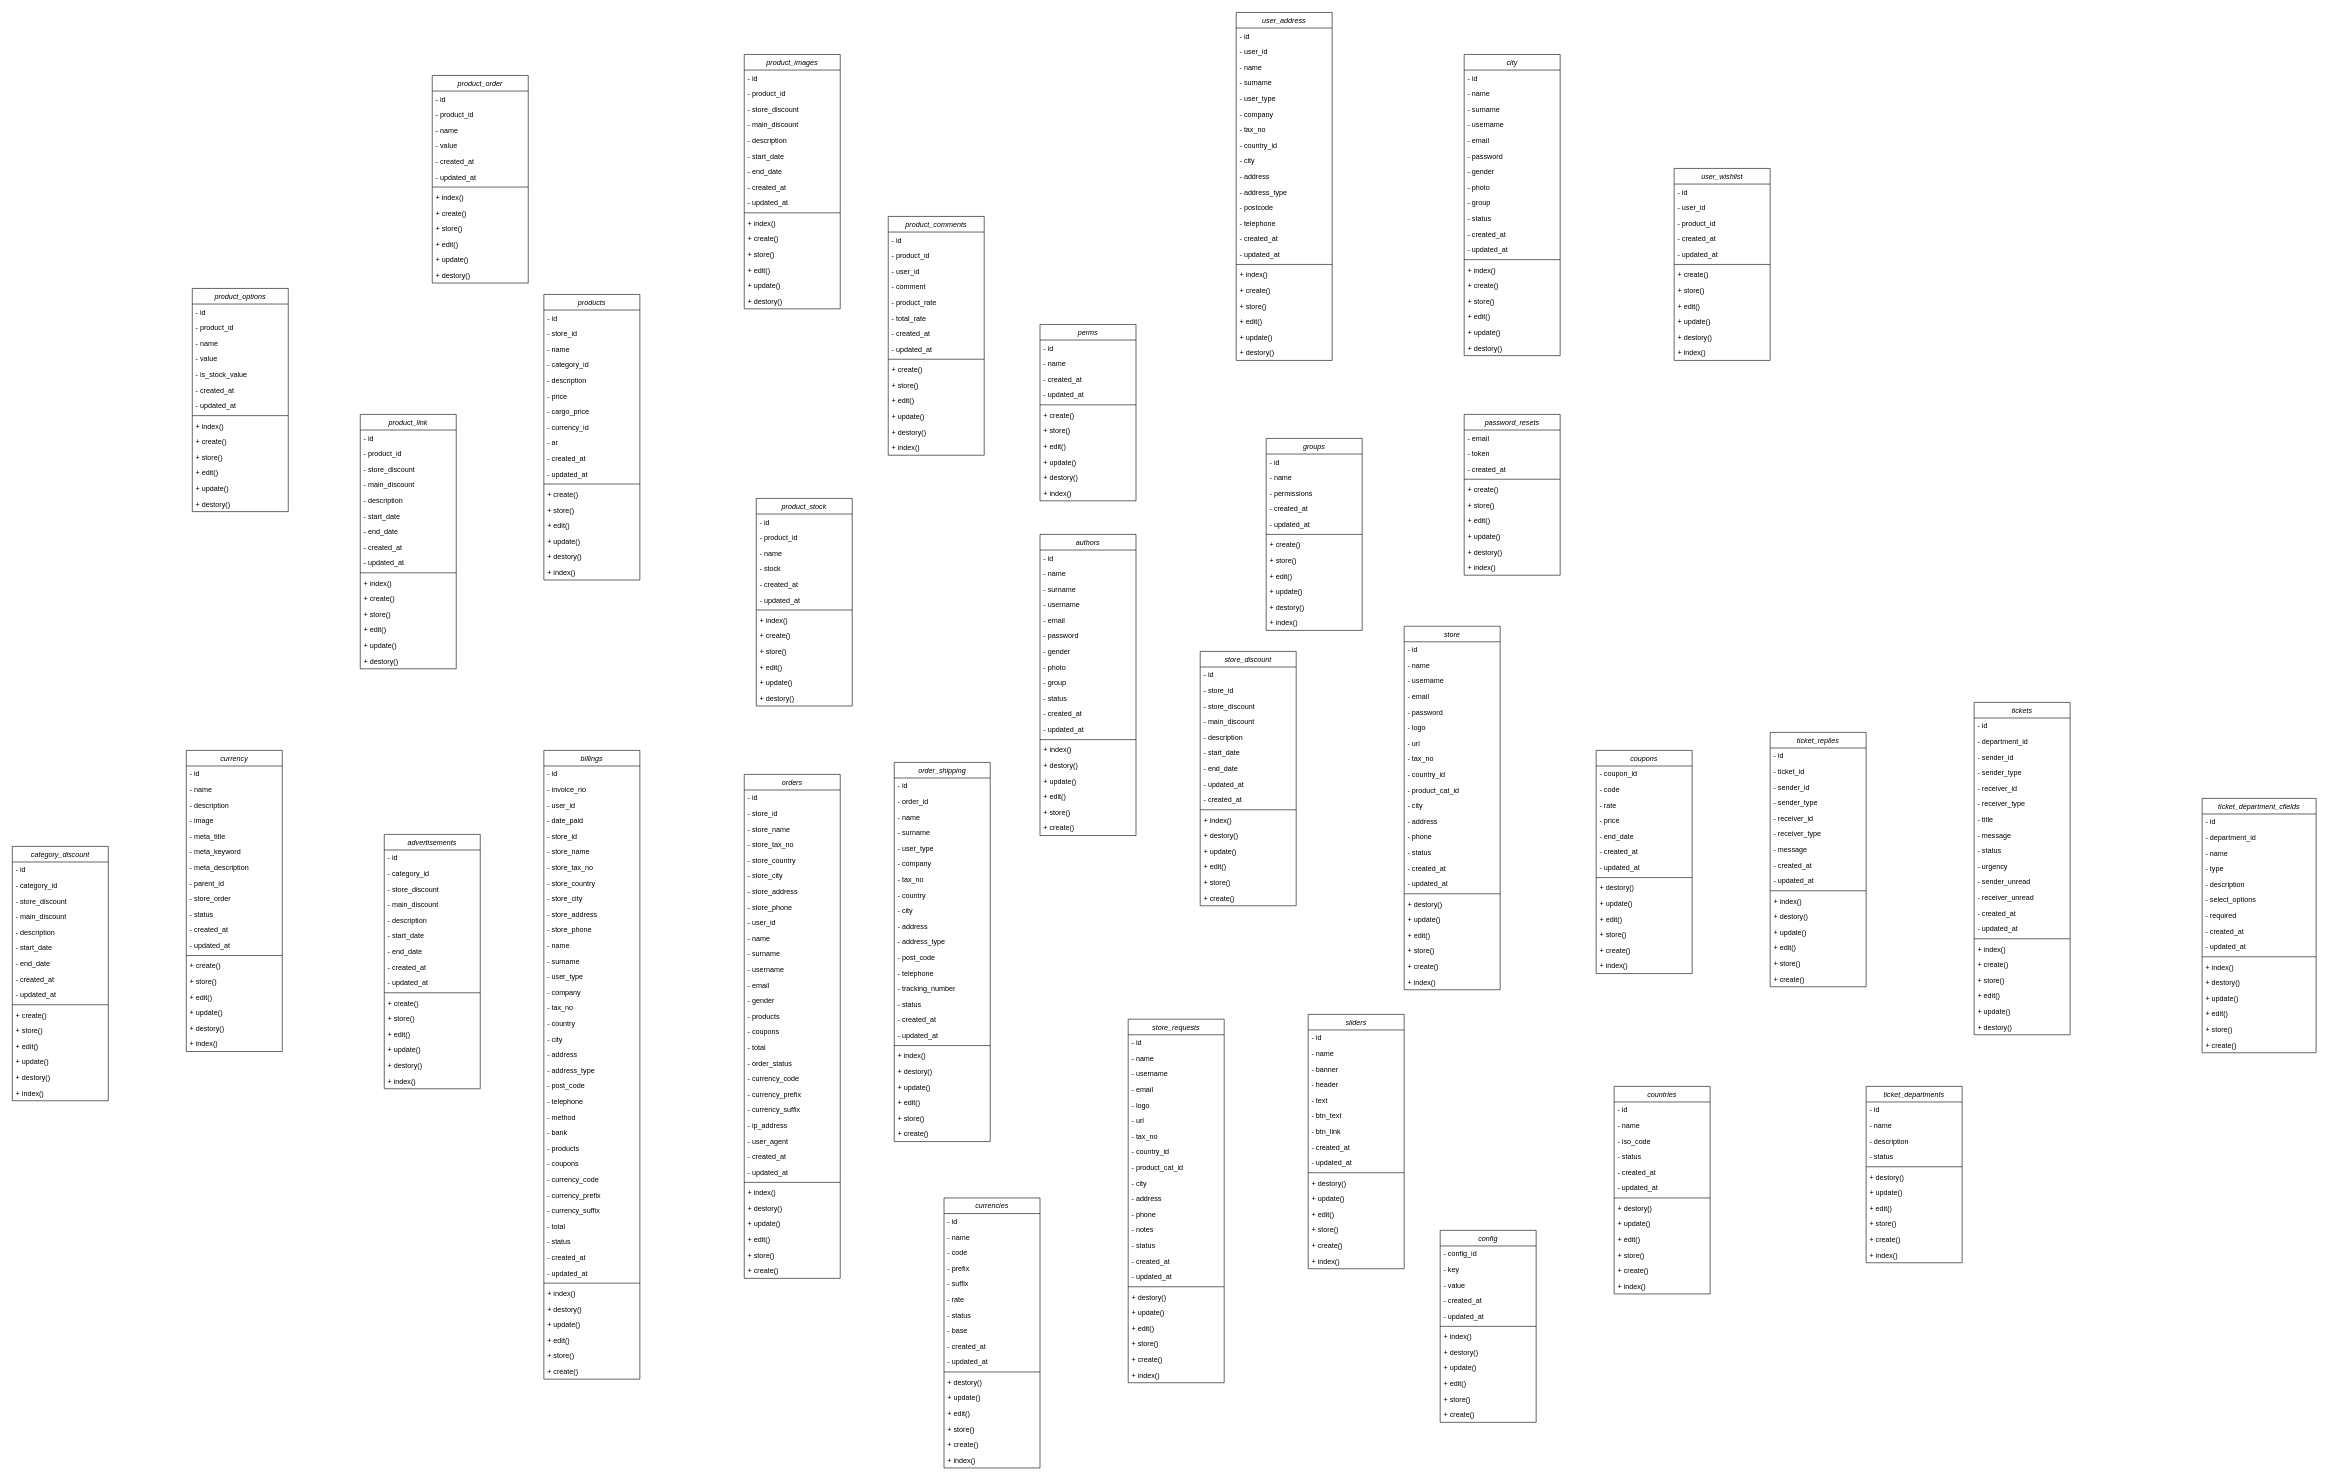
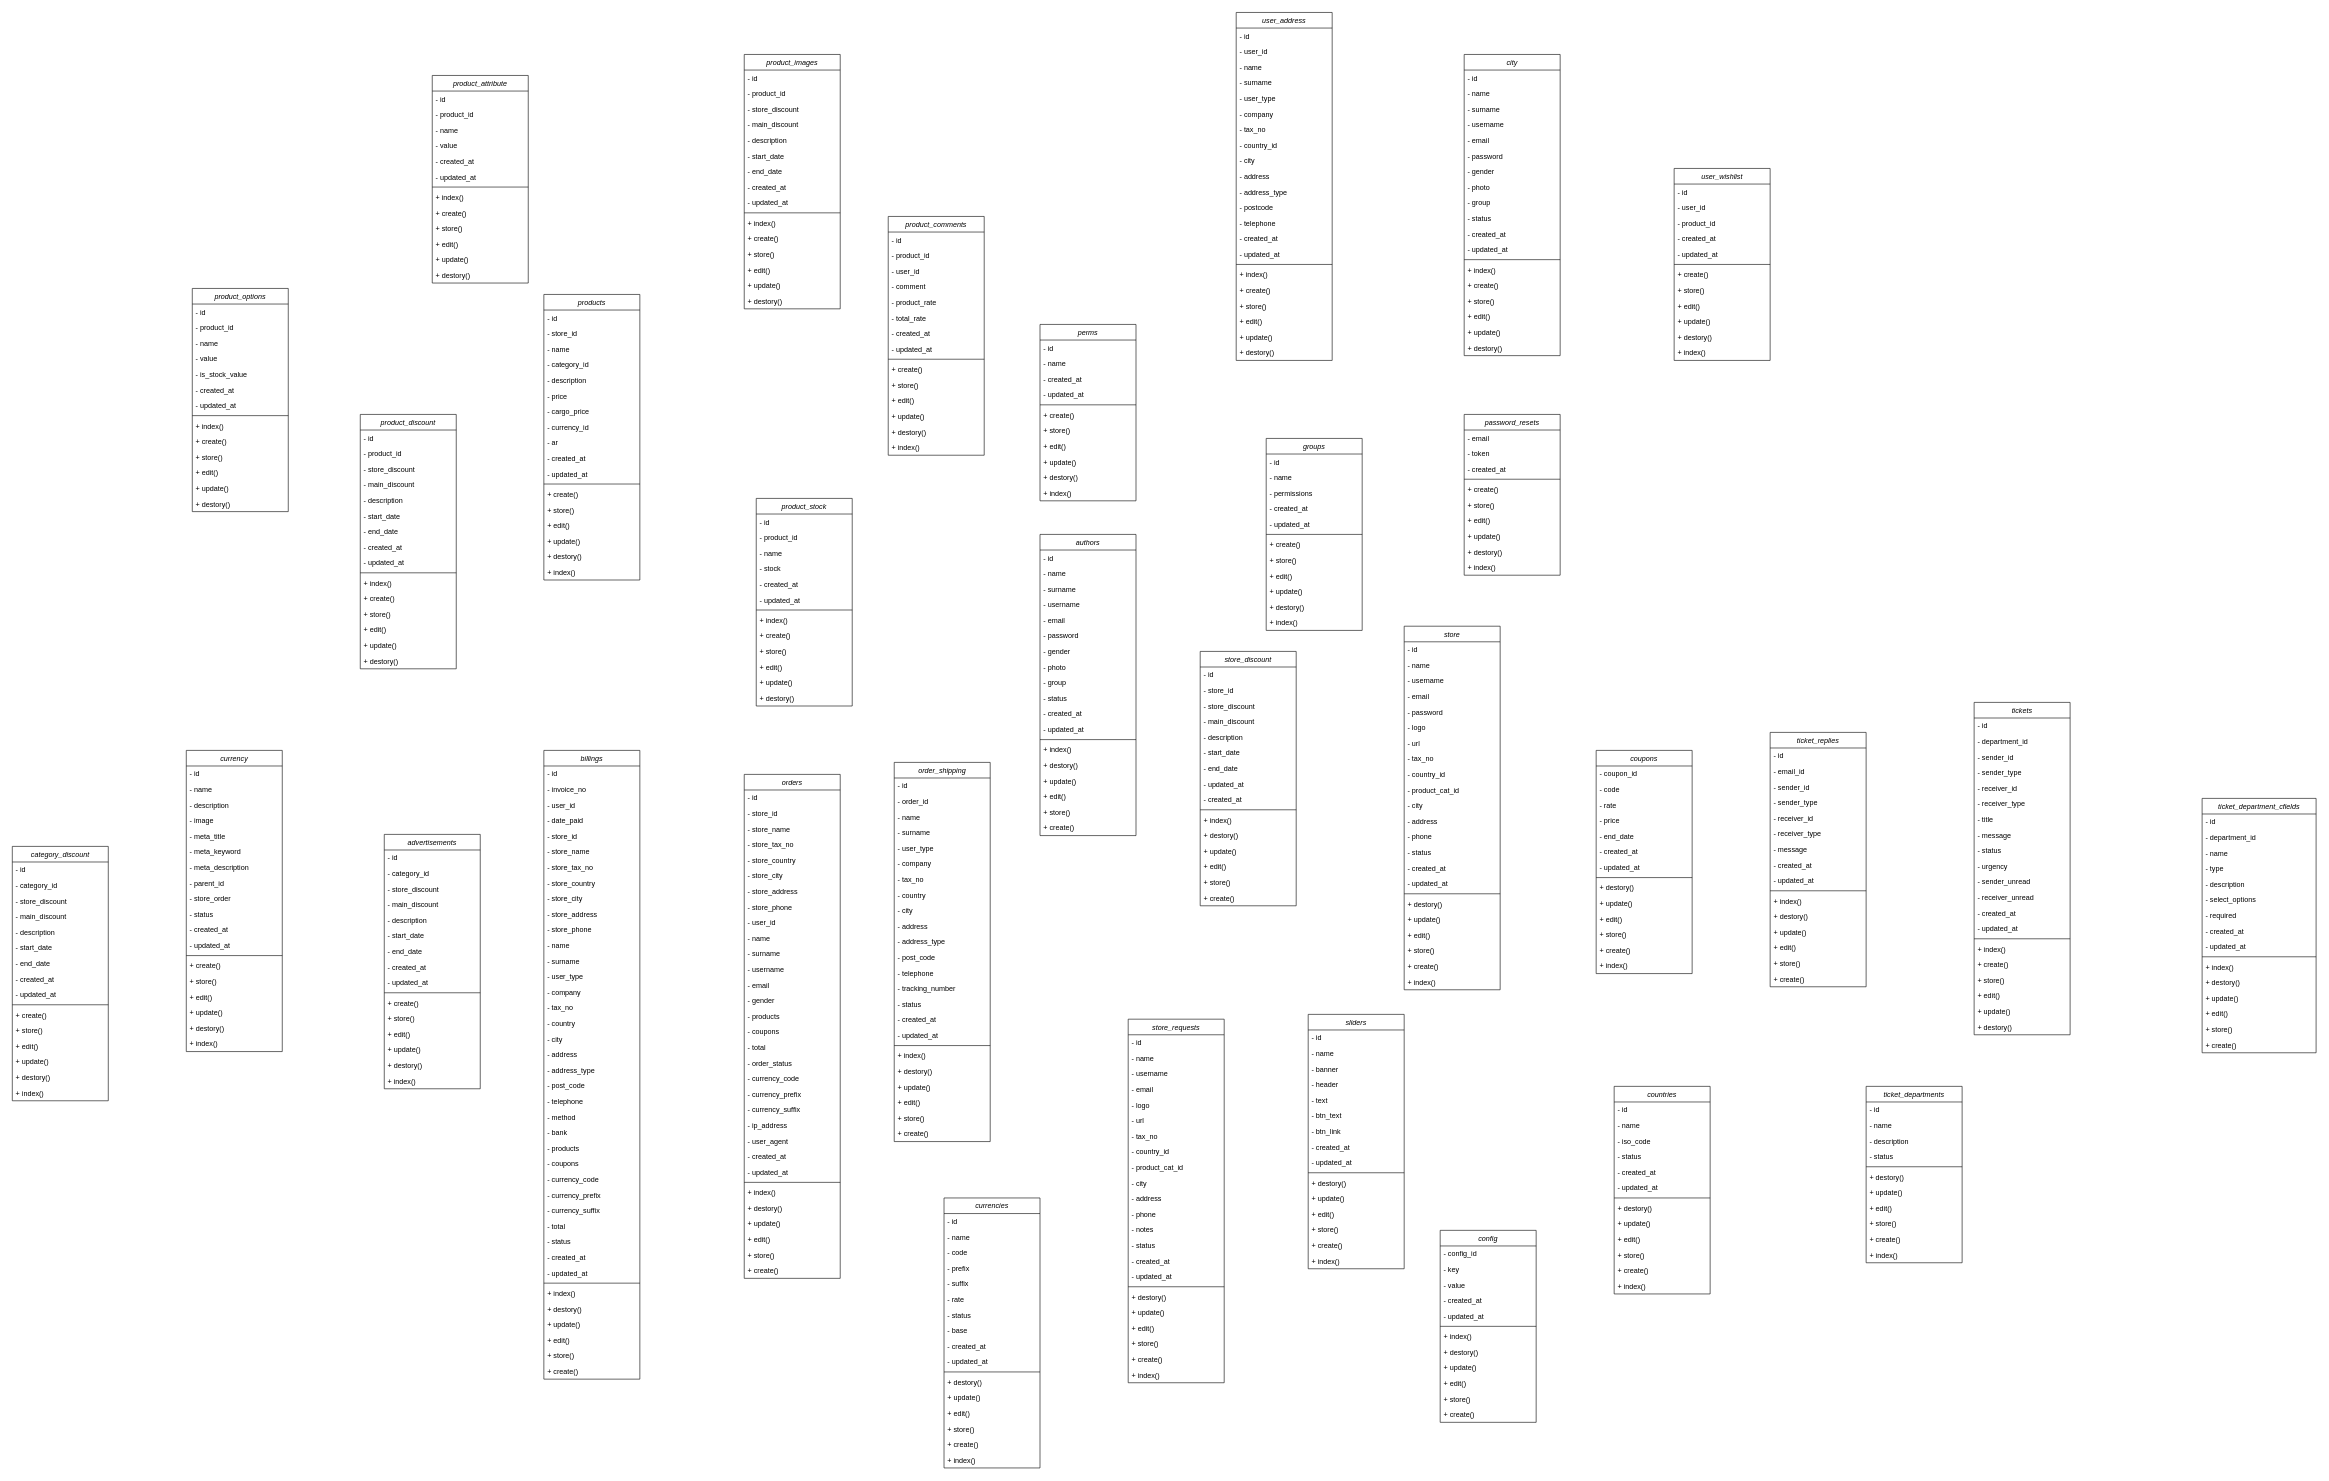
node "product_order": label "product_order" -> "product_attribute"
node "product_link": label "product_link" -> "product_discount"
node "- ticket_id": label "- ticket_id" -> "- email_id"
